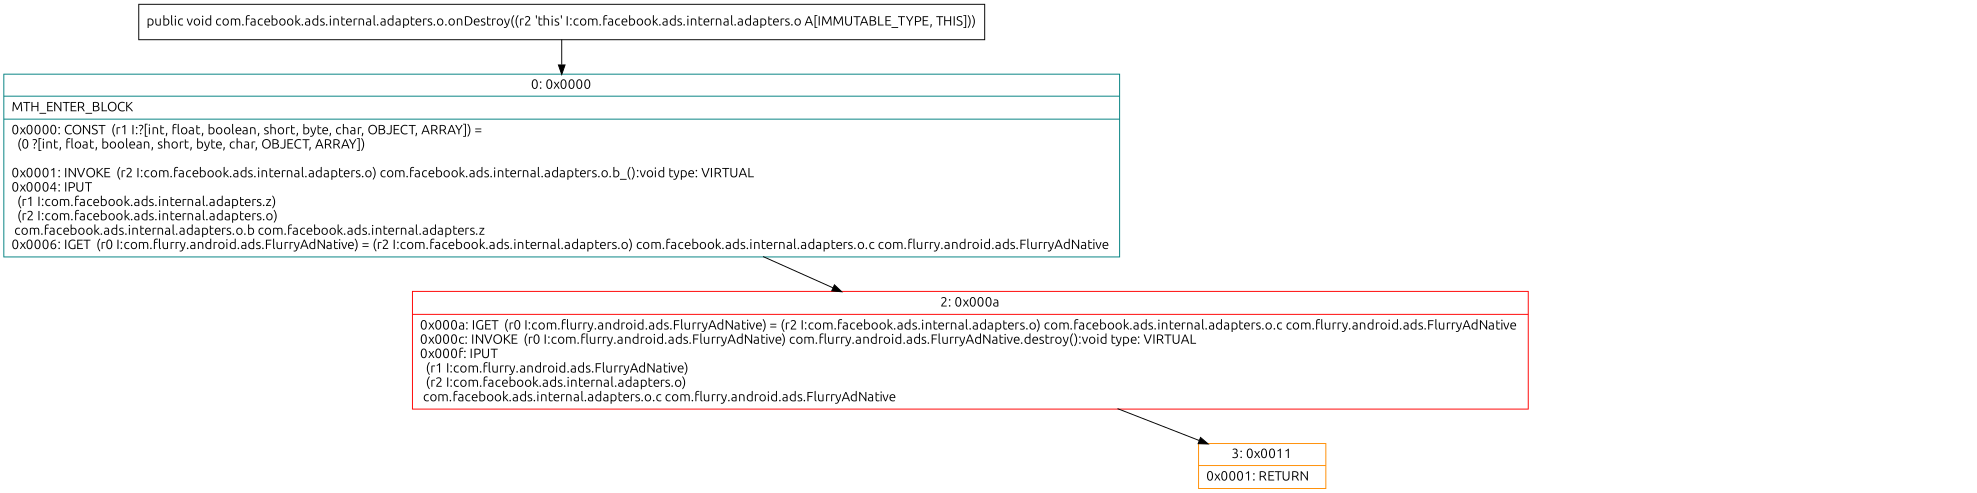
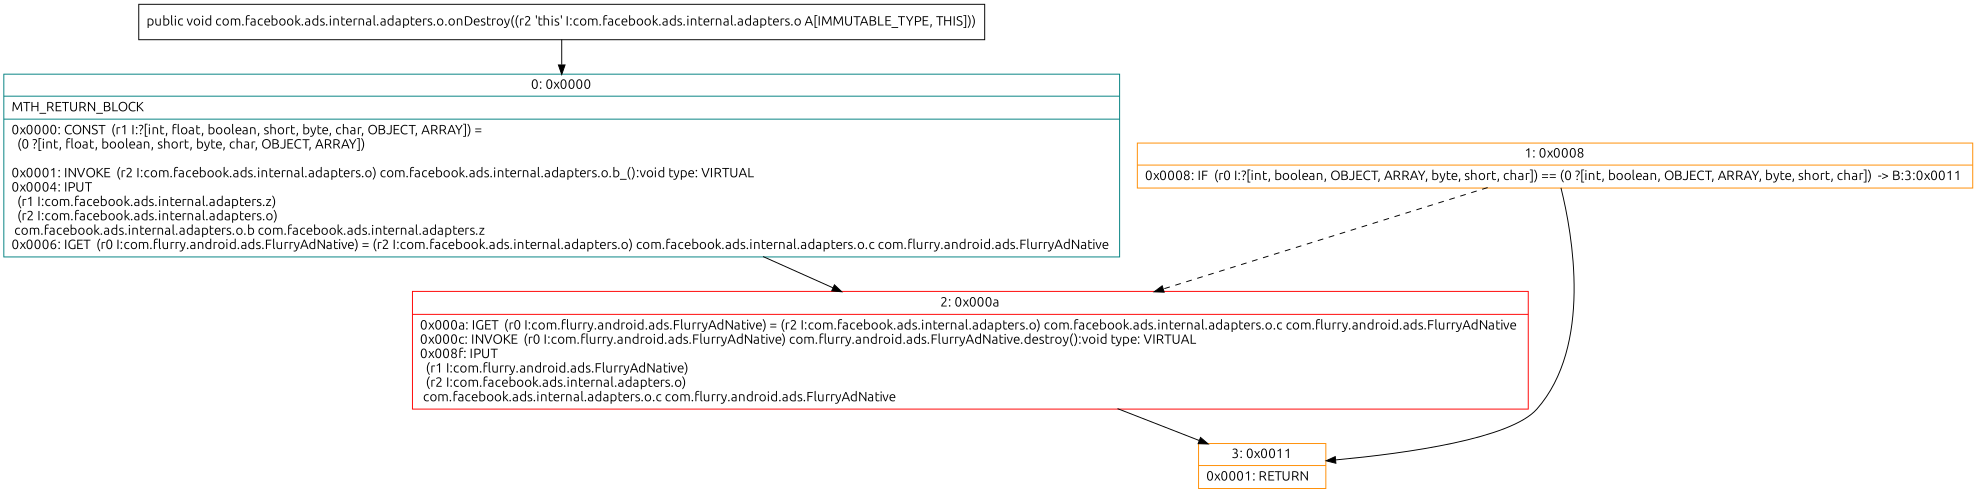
node "0: 0x0000": text "MTH_ENTER_BLOCK" -> "MTH_RETURN_BLOCK"
node "1: 0x0008": added
node "2: 0x000a": text "0x000f: IPUT" -> "0x008f: IPUT"
